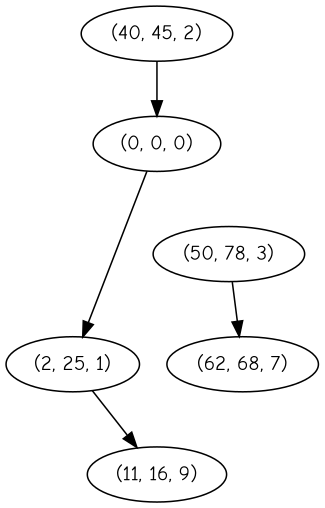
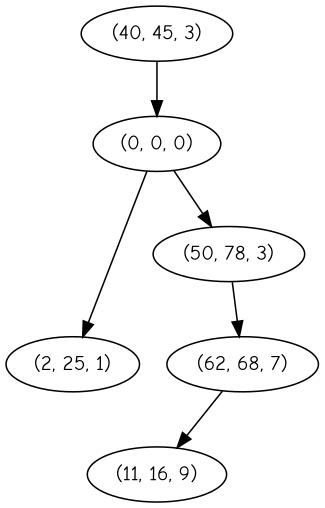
node "(40, 45, 2)": label "(40, 45, 2)" -> "(40, 45, 3)"
edge "(0, 0, 0)" -> "(50, 78, 3)": added
edge "(2, 25, 1)" -> "(11, 16, 9)": now "(62, 68, 7)" -> "(11, 16, 9)"
